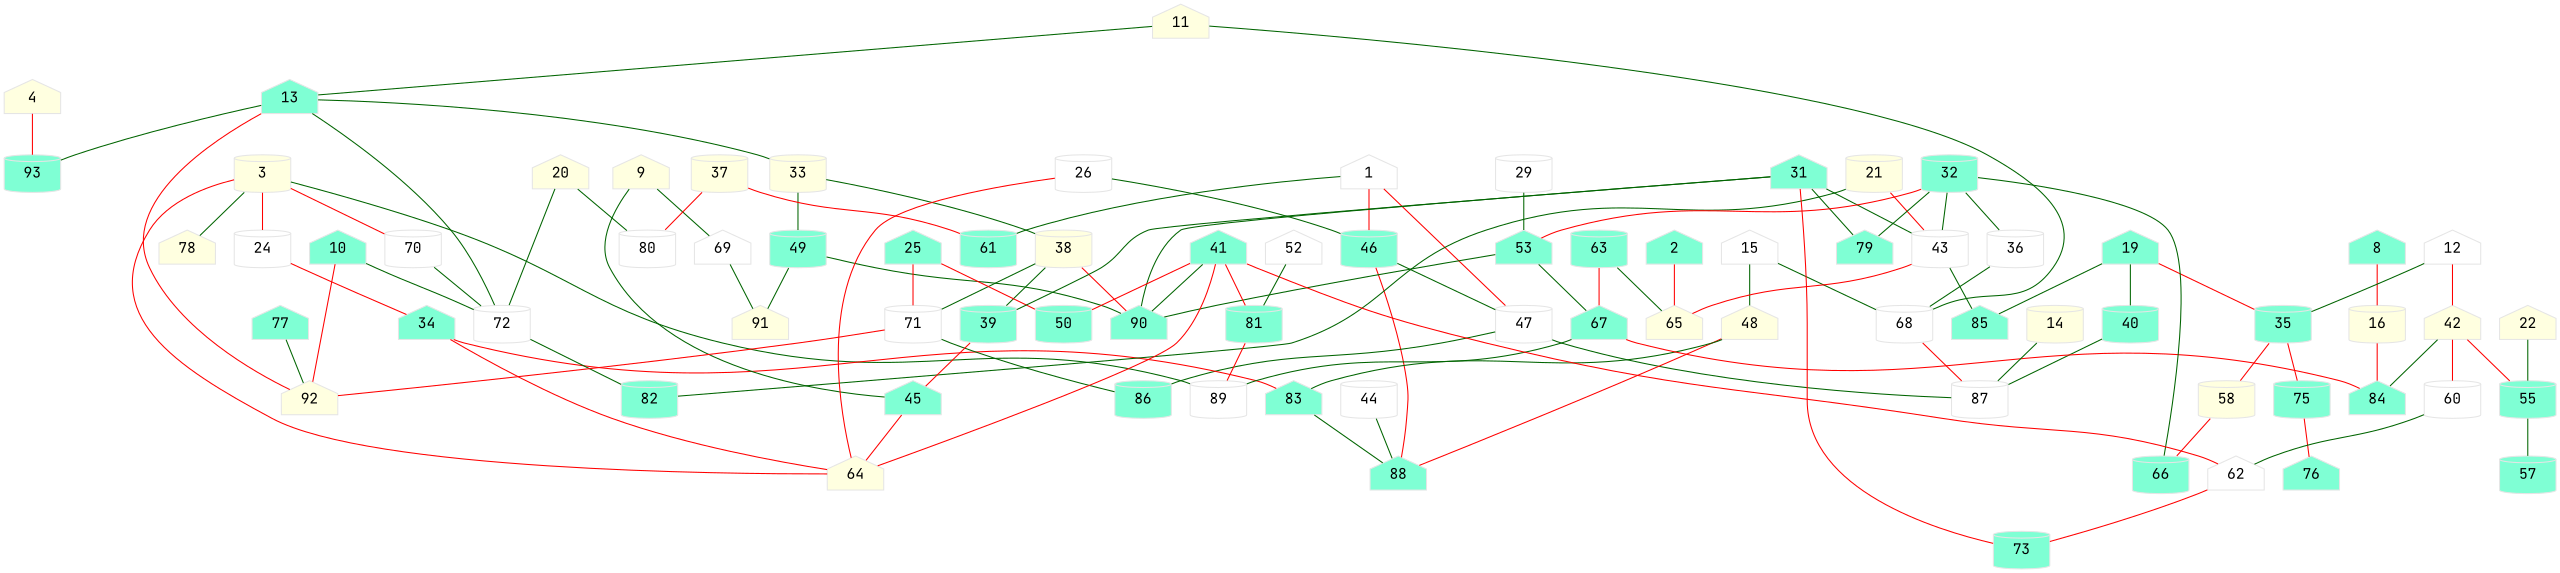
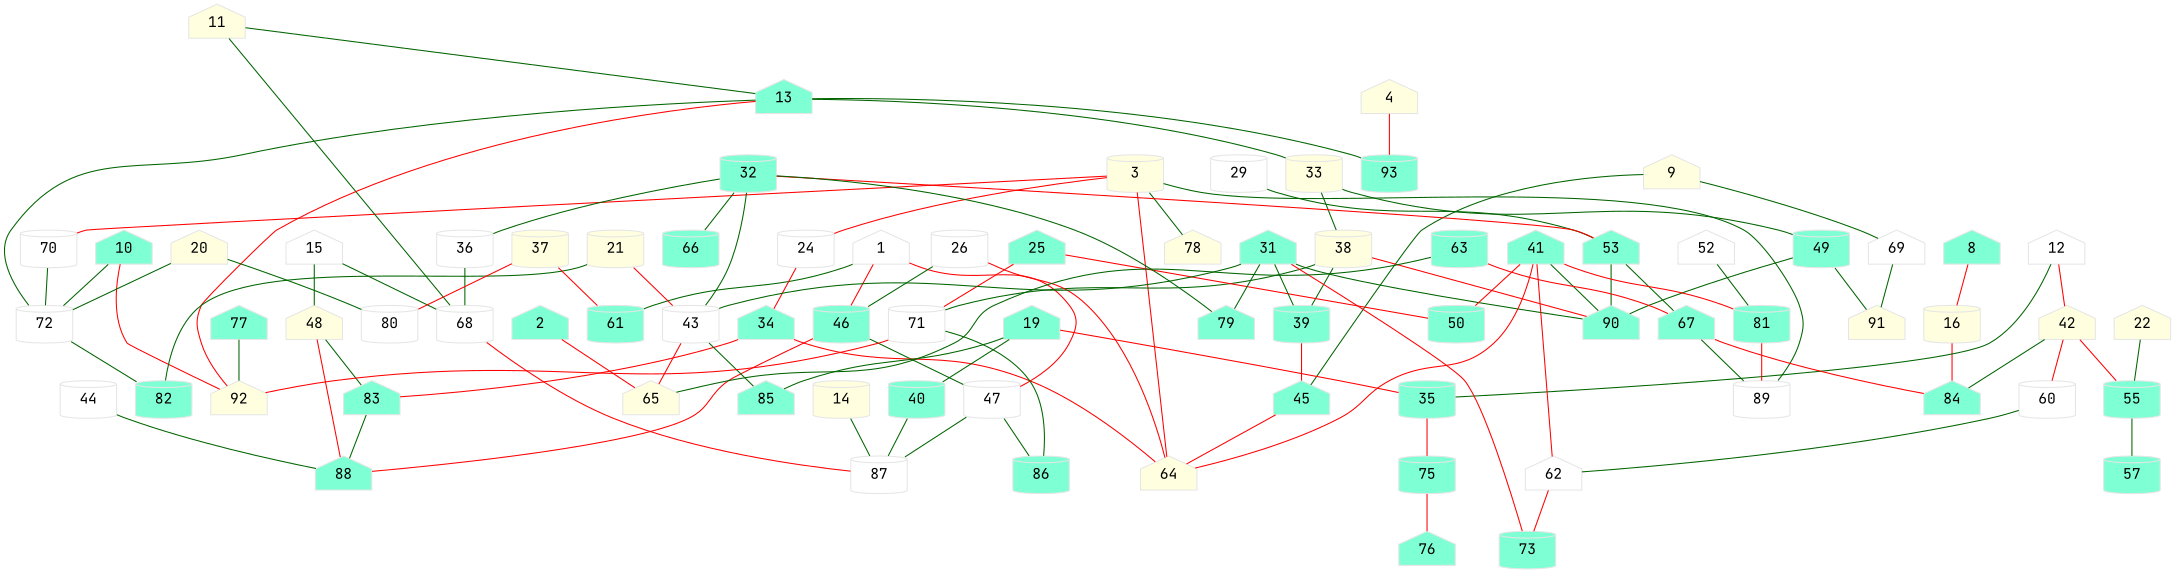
node "58": removed
